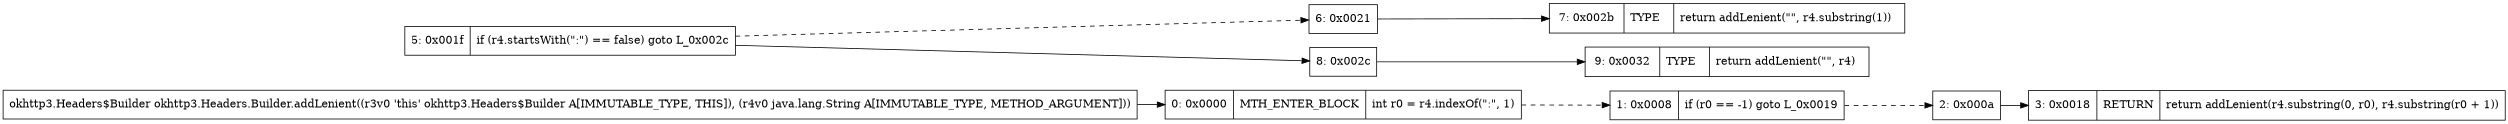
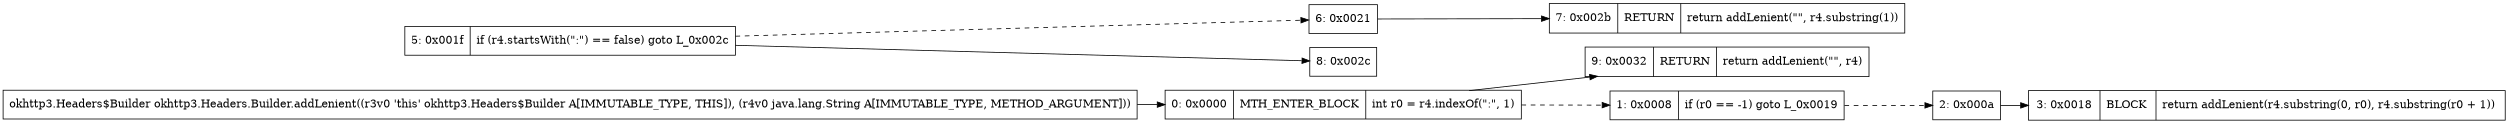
node "7: 0x002b": text "TYPE" -> "RETURN"
node "9: 0x0032": text "TYPE" -> "RETURN"
edge "8: 0x002c" -> "9: 0x0032": now "0: 0x0000" -> "9: 0x0032"
node "3: 0x0018": text "RETURN" -> "BLOCK"
